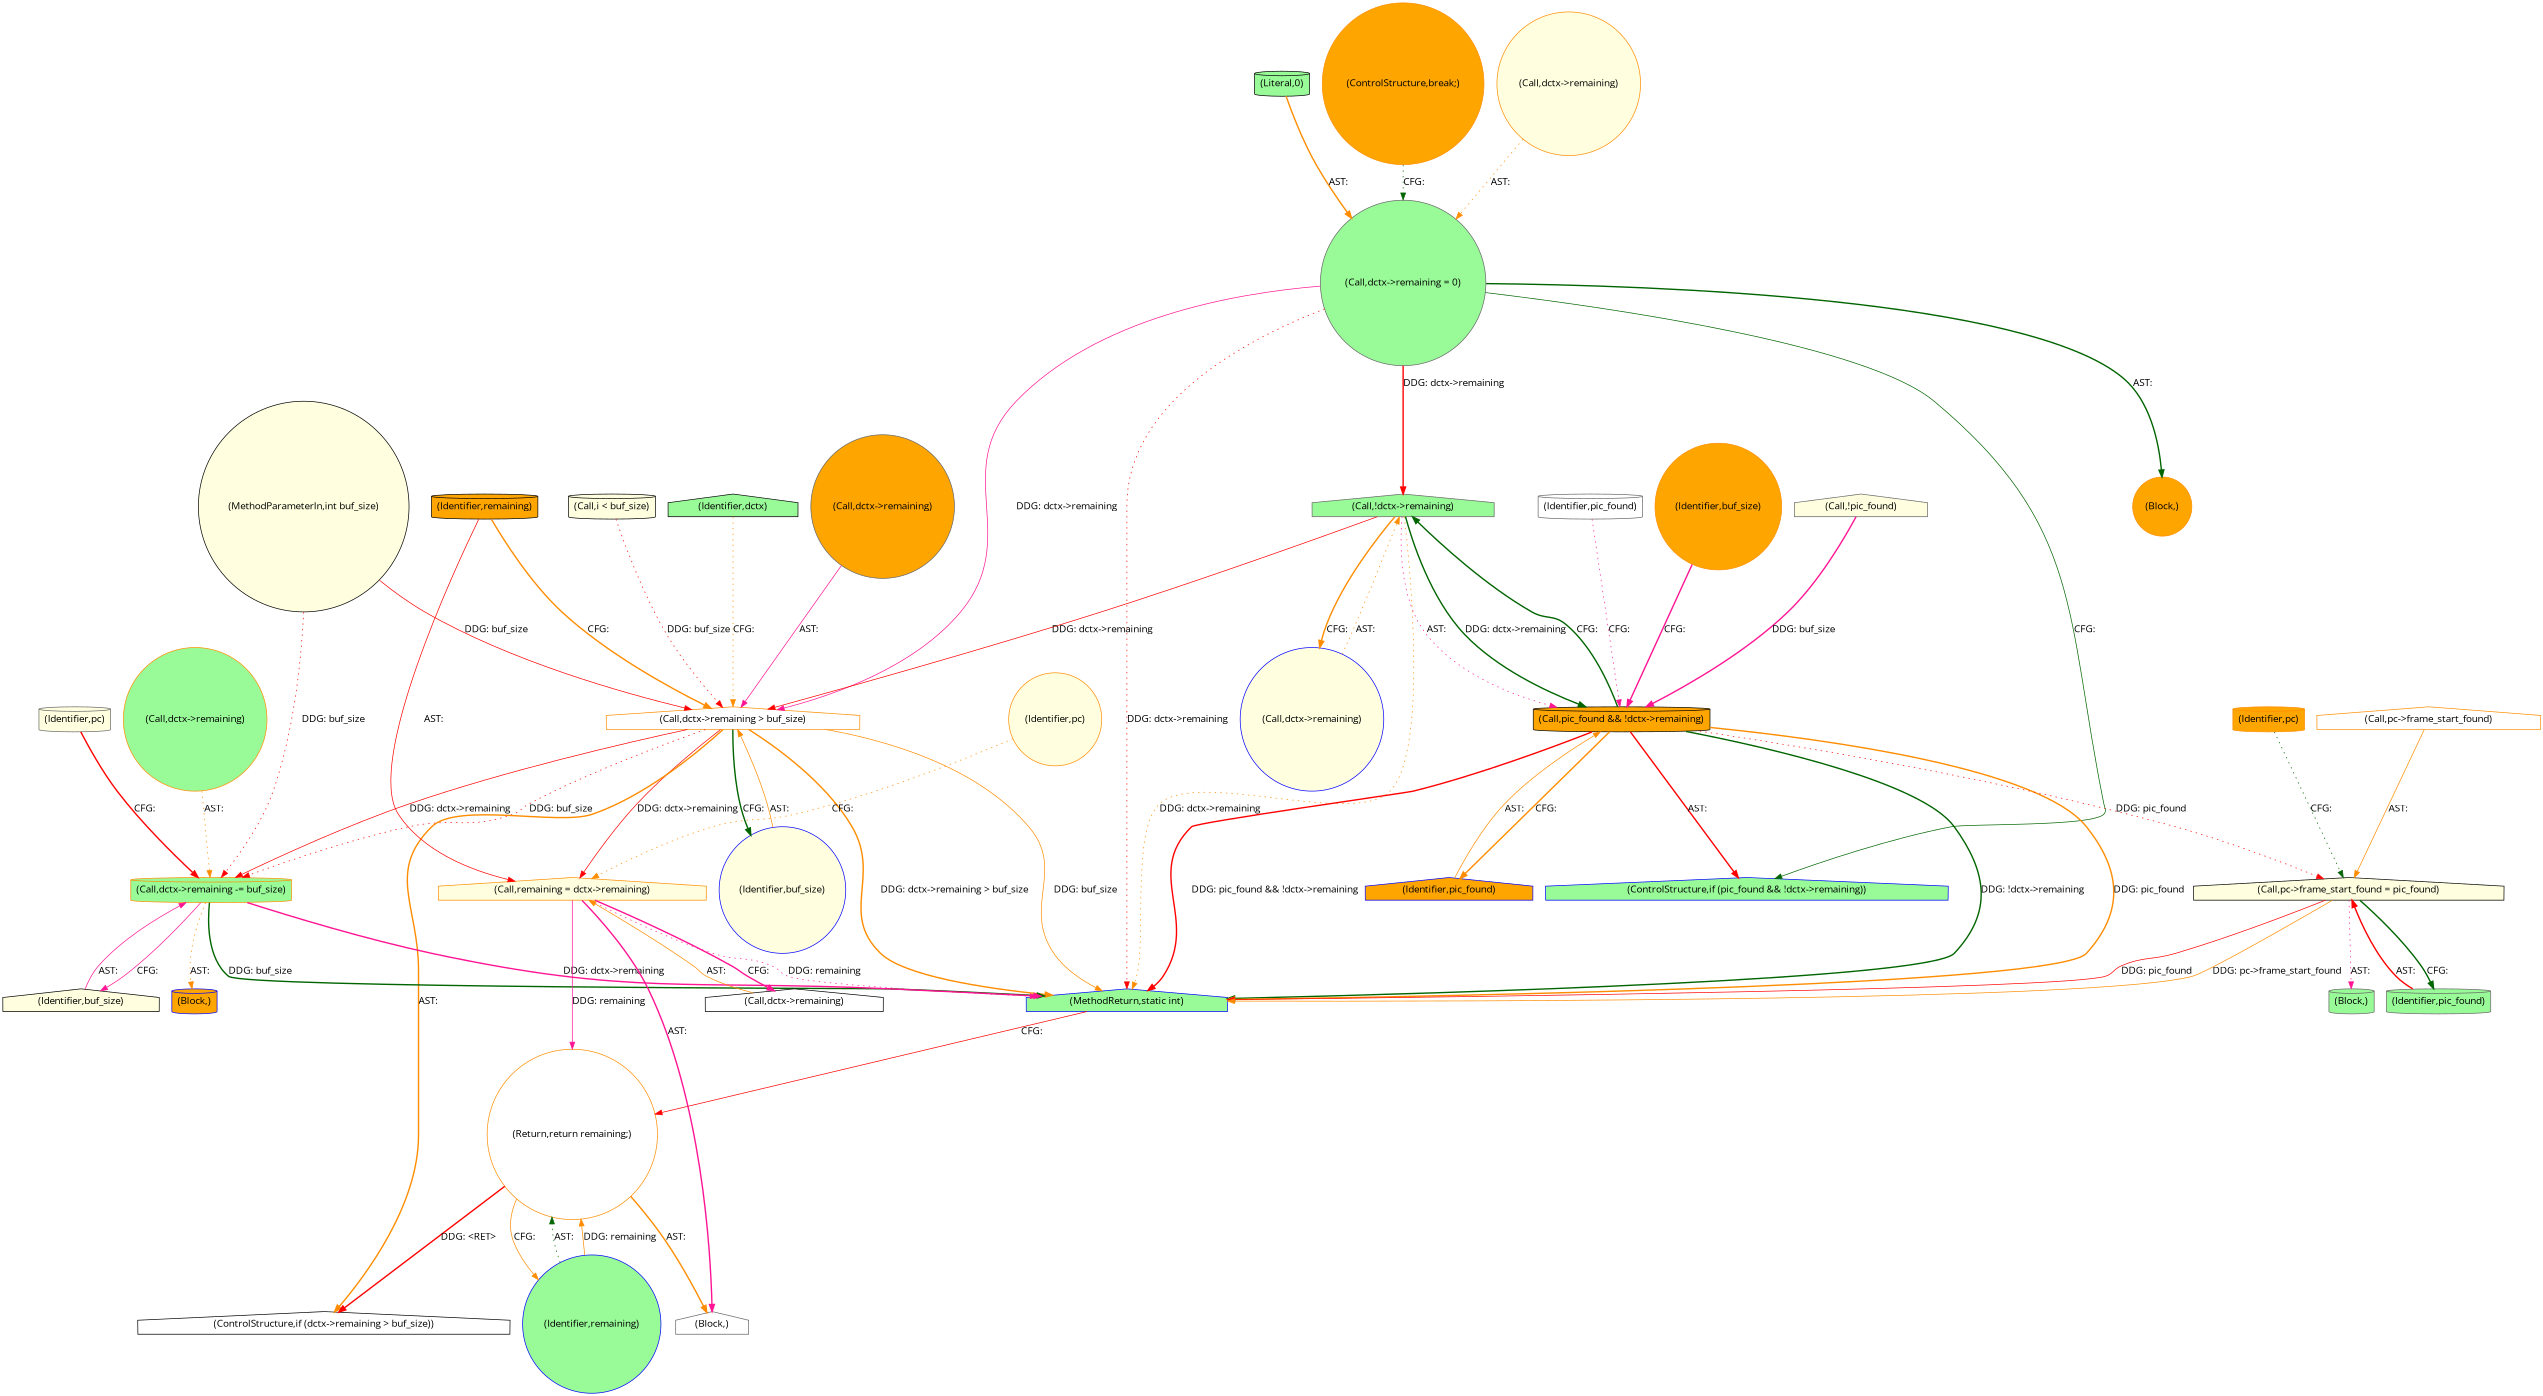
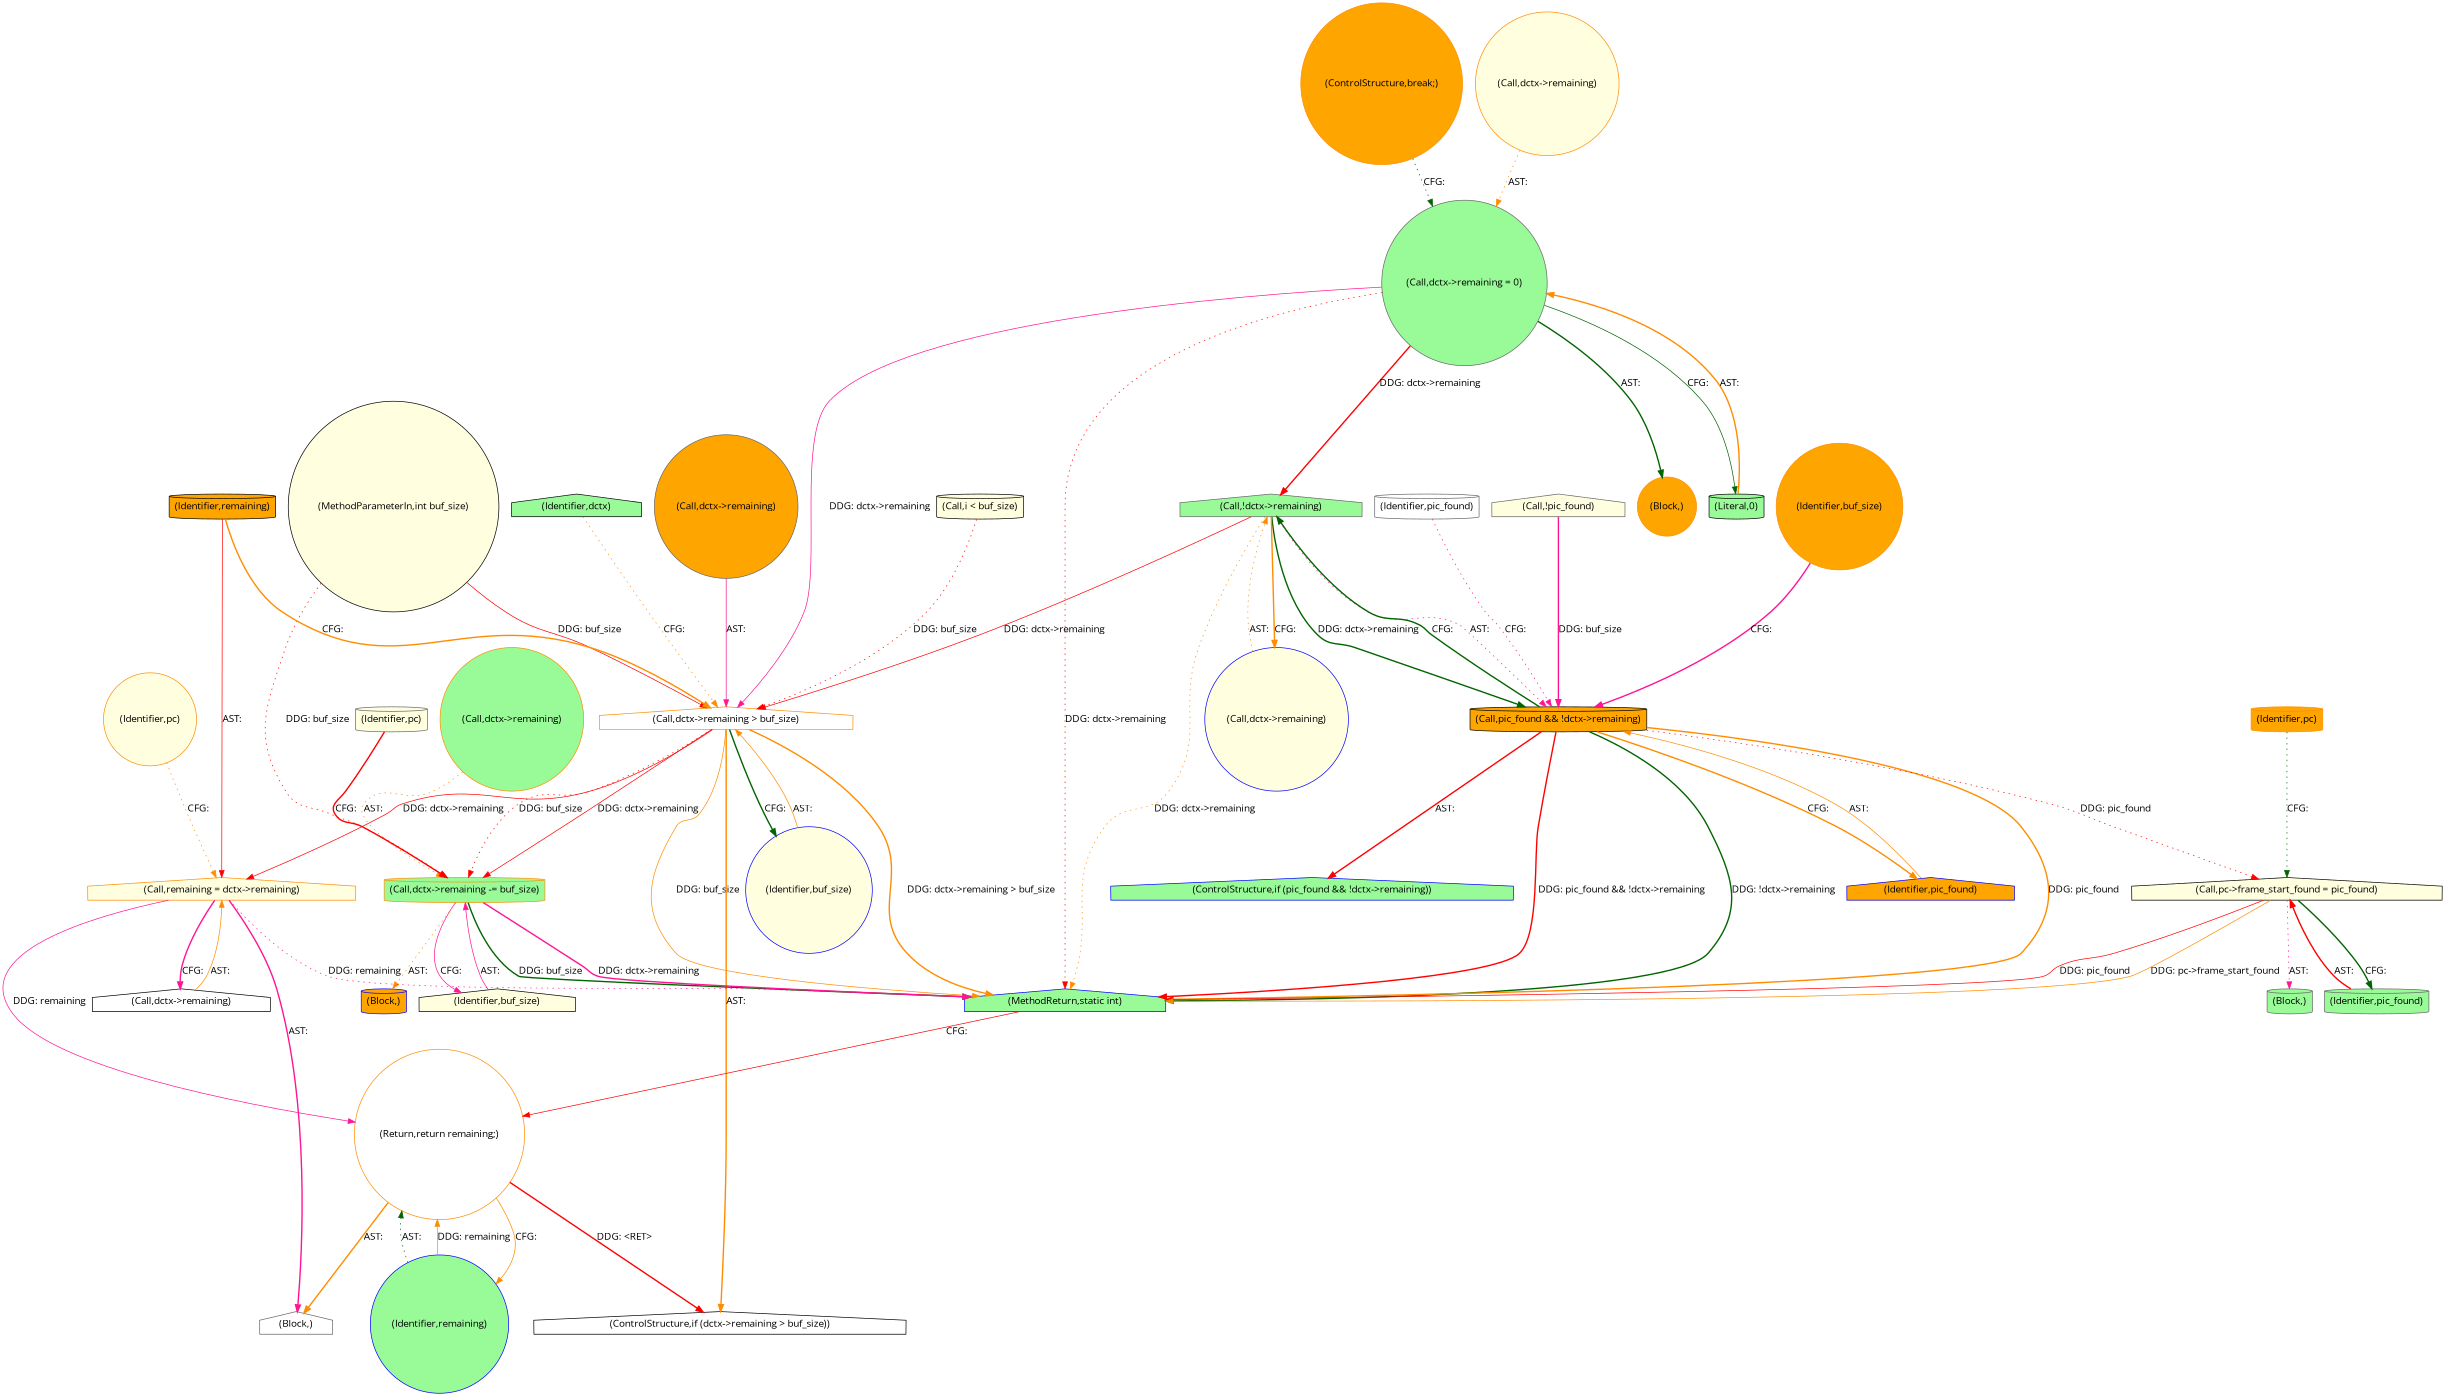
edge "(Call,dctx->remaining = 0)" -> "(ControlStructure,if (pic_found && !dctx->remaining))": now "(Call,dctx->remaining = 0)" -> "(Literal,0)"
node "(Call,pc->frame_start_found)": removed
